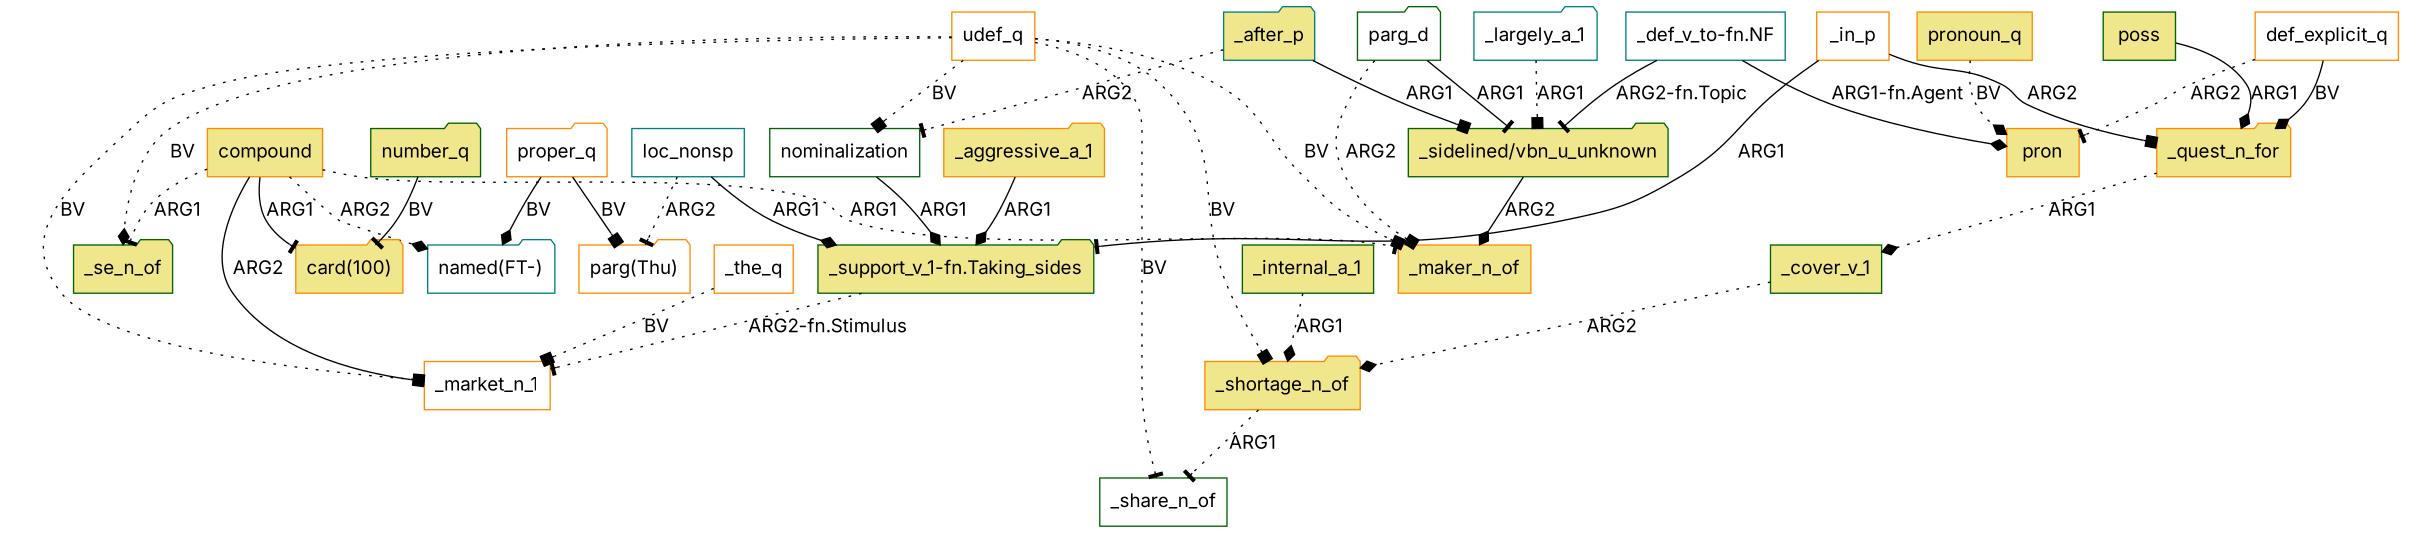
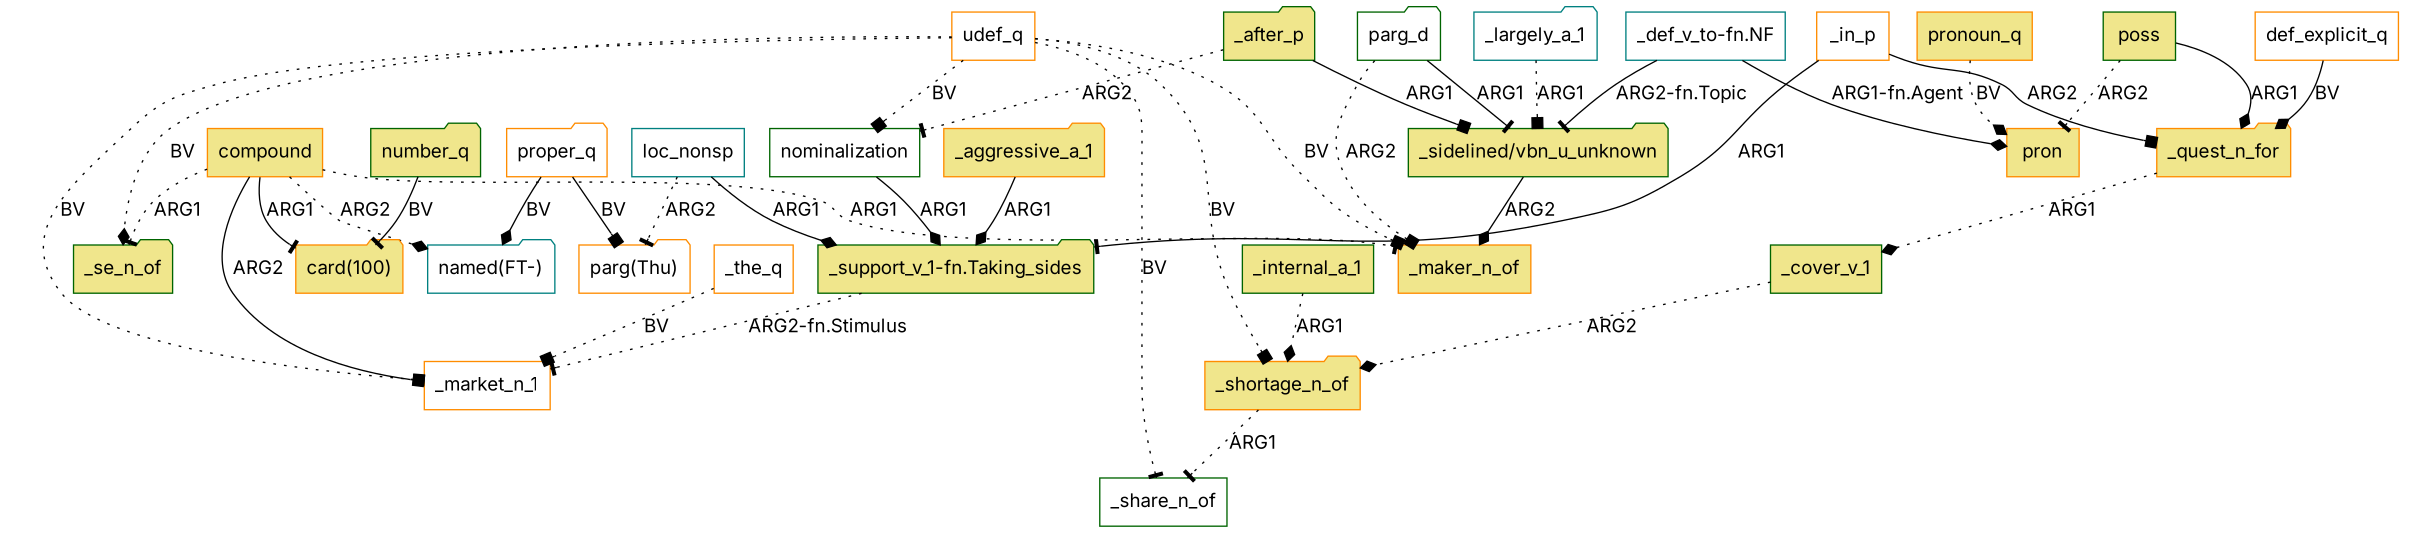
node "_after_p": color teal -> darkgreen
edge "def_explicit_q" -> "pron": now "poss" -> "pron"
